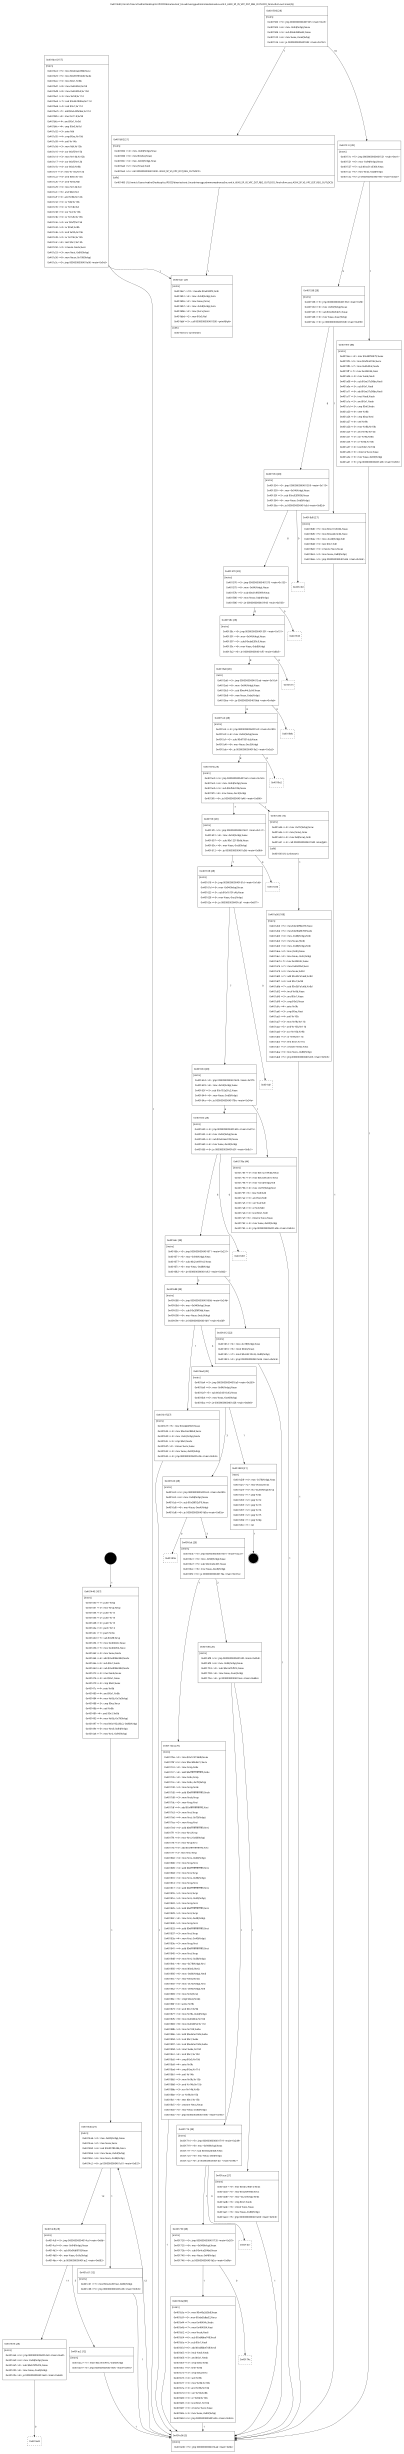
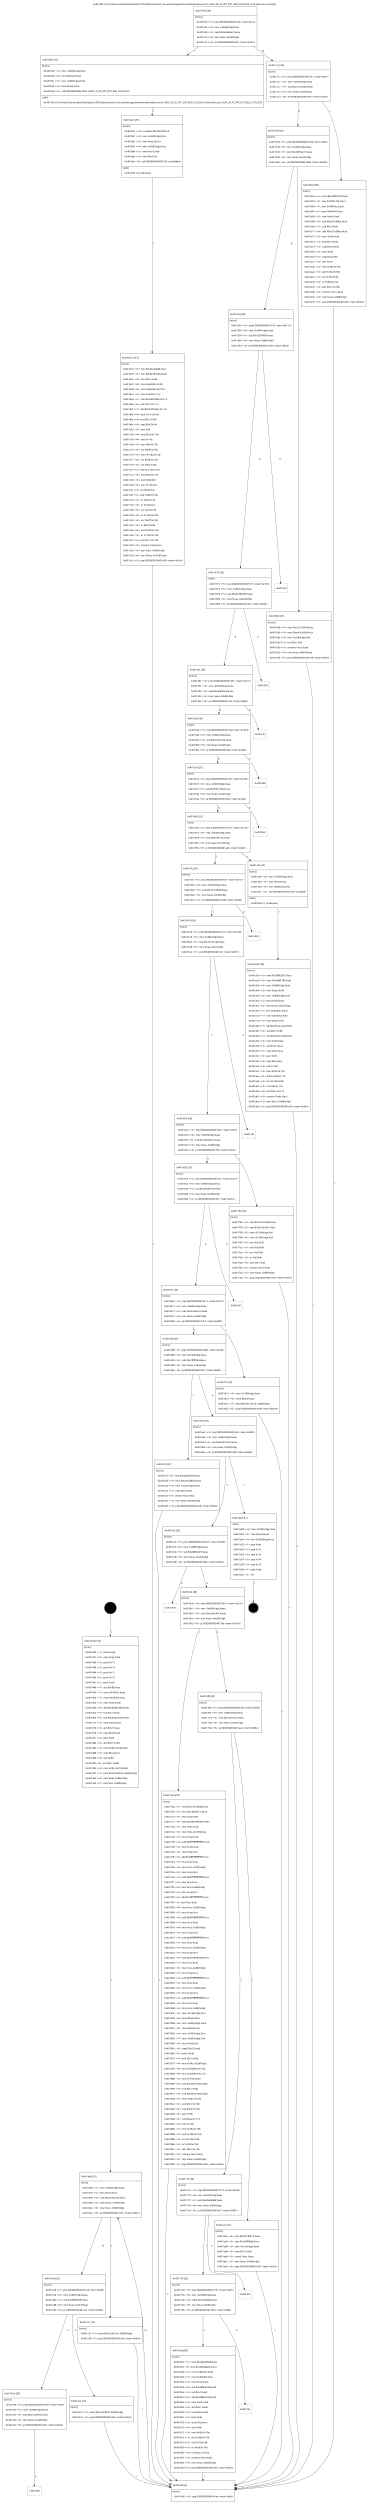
edge "0x401bc4 [157]" -> "0x401ba7 [29]": reversed
